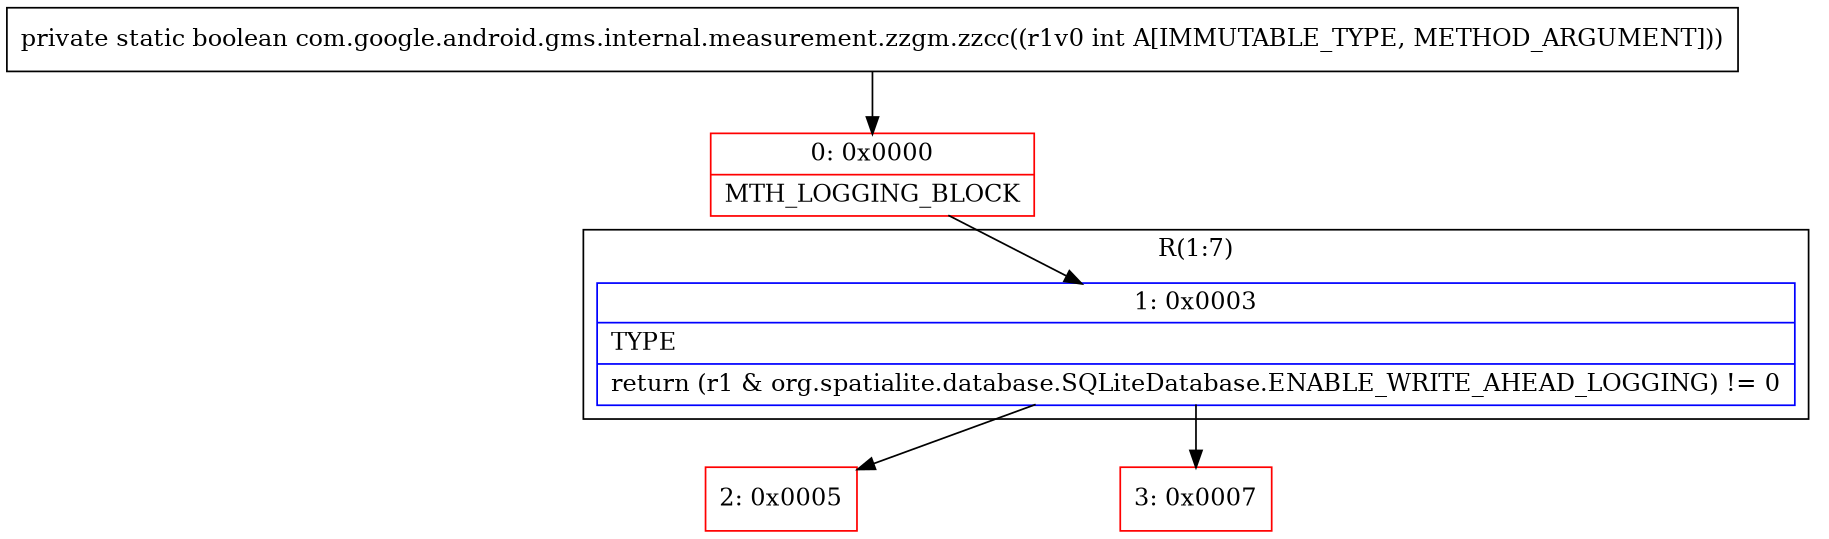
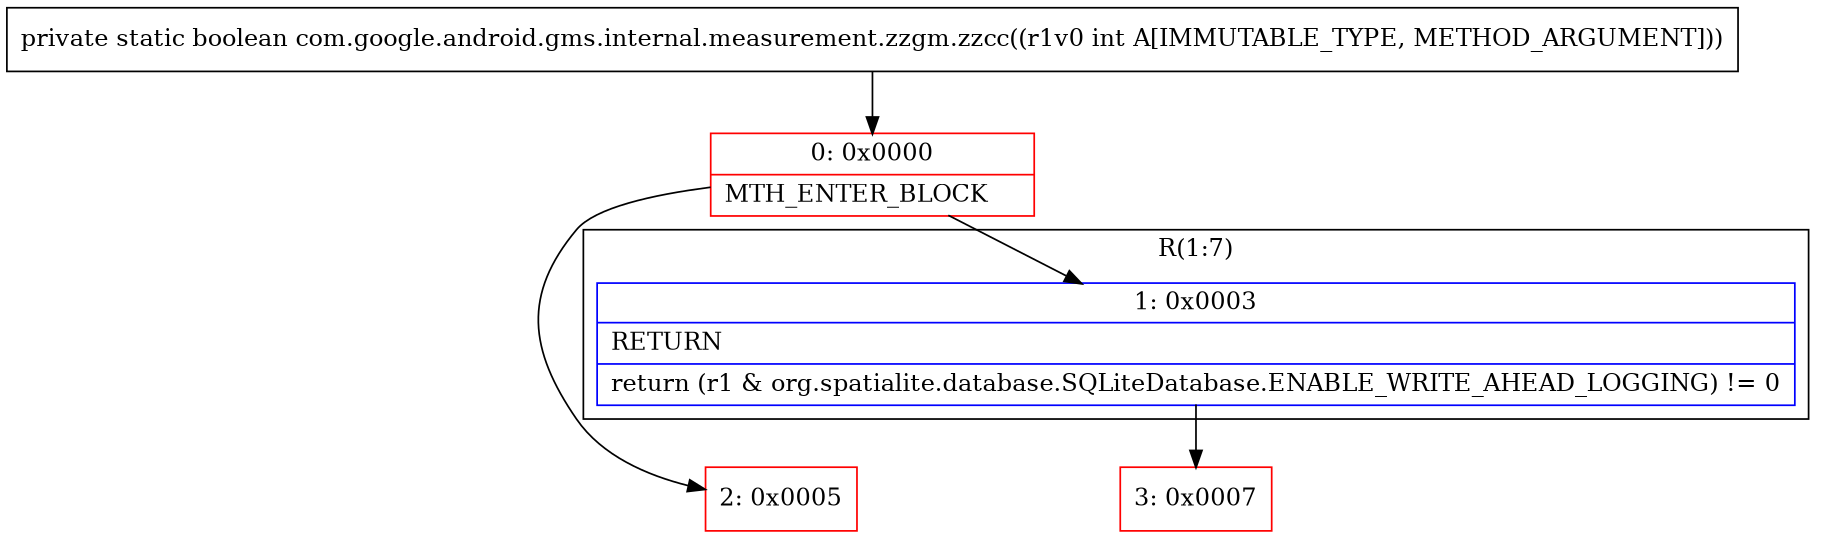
node "0: 0x0000": text "MTH_LOGGING_BLOCK" -> "MTH_ENTER_BLOCK"
node "1: 0x0003": text "TYPE" -> "RETURN"
edge "1: 0x0003" -> "2: 0x0005": now "0: 0x0000" -> "2: 0x0005"
